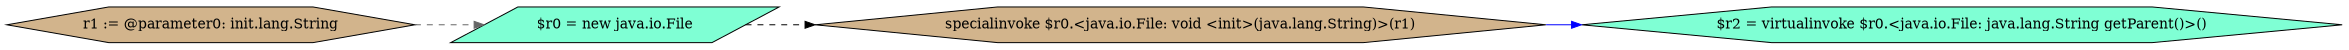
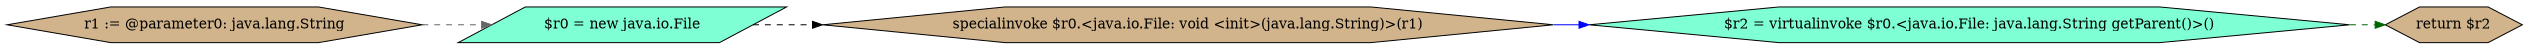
node "r1 := @parameter0: init.lang.String": label "r1 := @parameter0: init.lang.String" -> "r1 := @parameter0: java.lang.String"
node "return $r2": added
